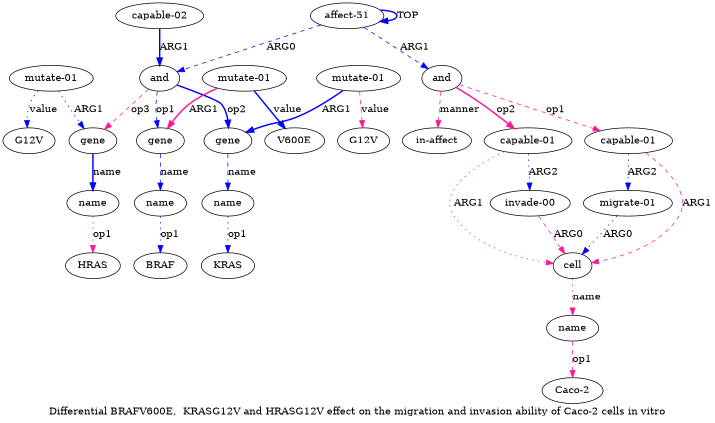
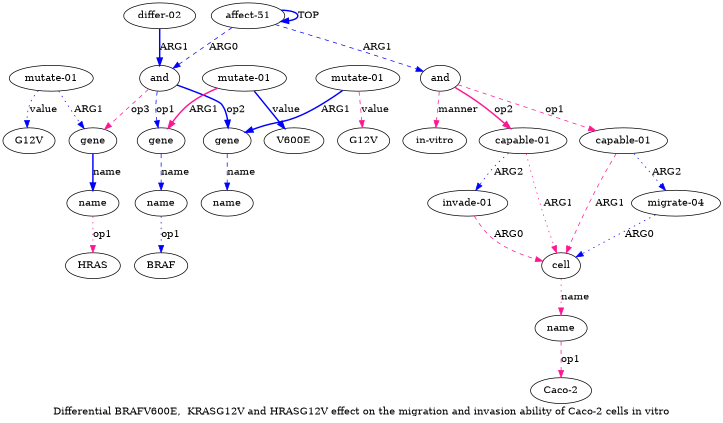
node "capable-02": label "capable-02" -> "differ-02"
node "in-affect": label "in-affect" -> "in-vitro"
node "invade-00": label "invade-00" -> "invade-01"
node "migrate-01": label "migrate-01" -> "migrate-04"
node "KRAS": removed
